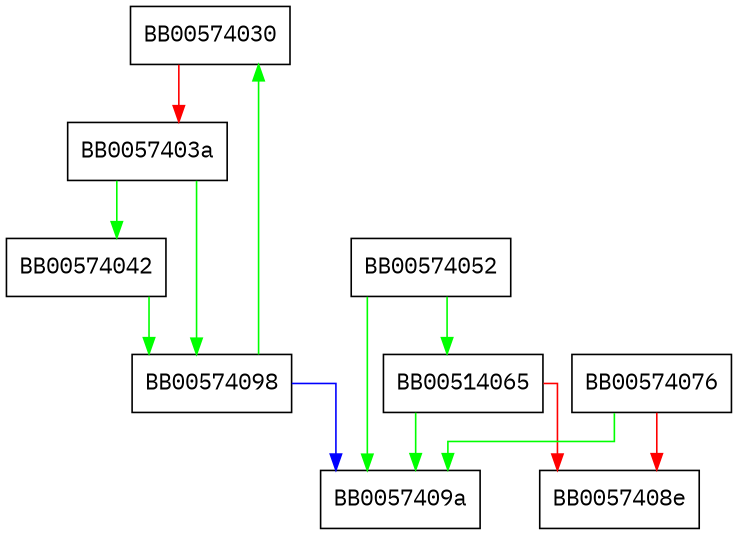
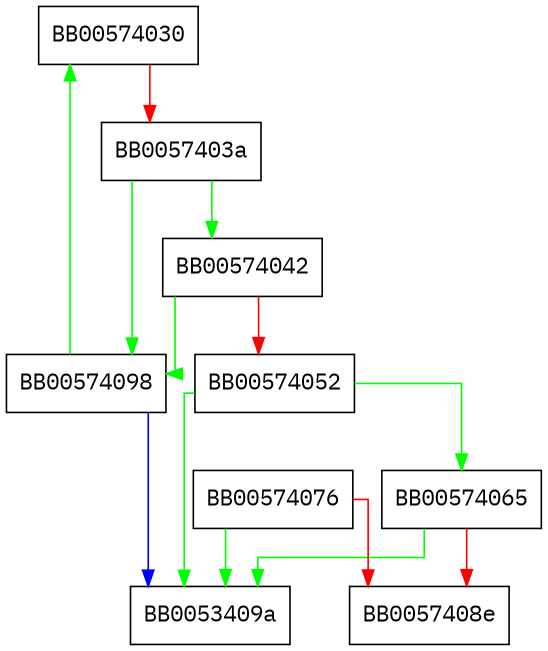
edge "BB00574042" -> "BB00574052": added
node "BB00514065": label "BB00514065" -> "BB00574065"
node "BB0057409a": label "BB0057409a" -> "BB0053409a"
